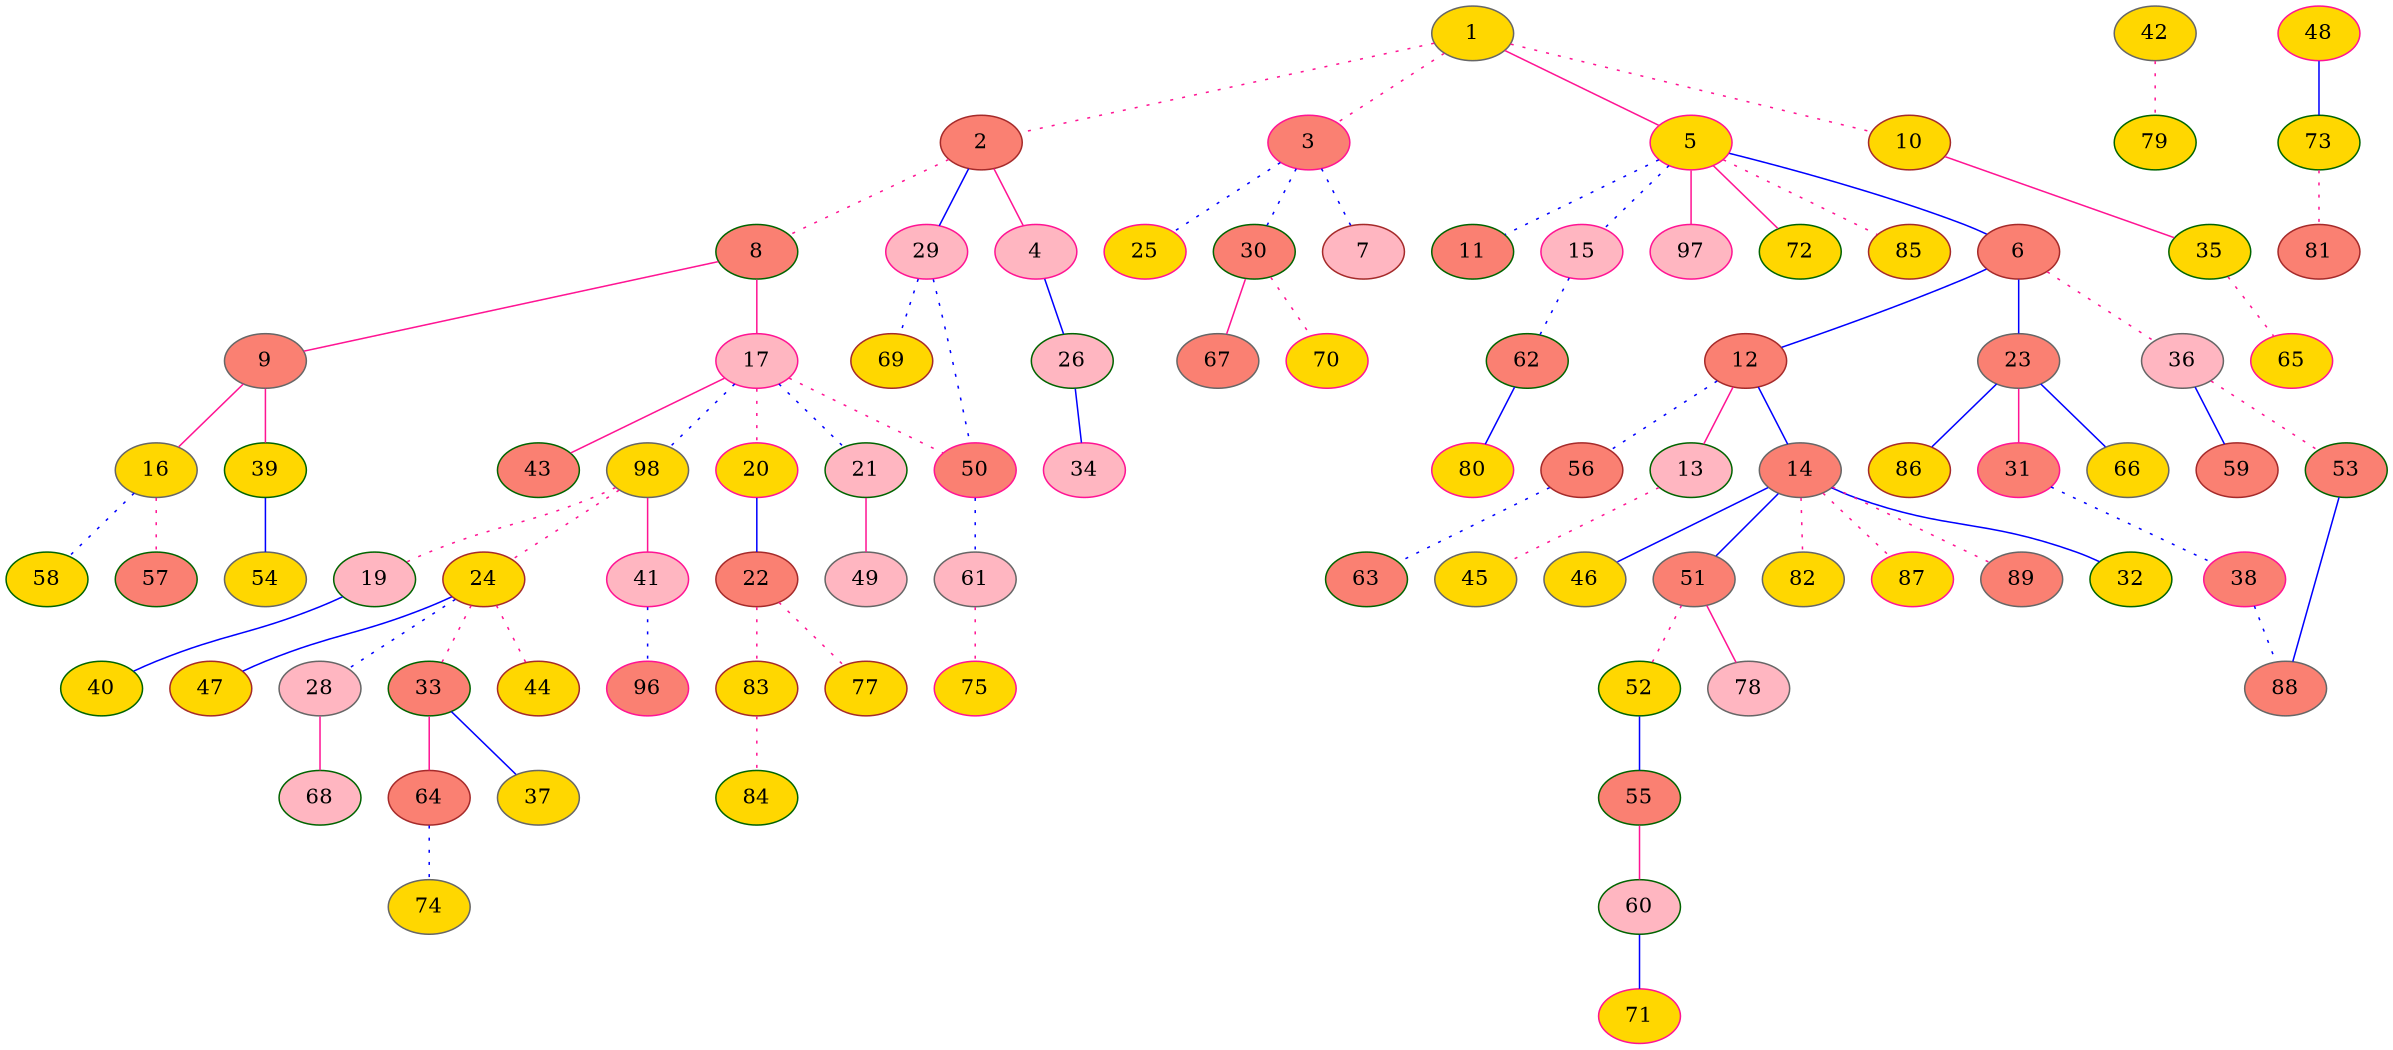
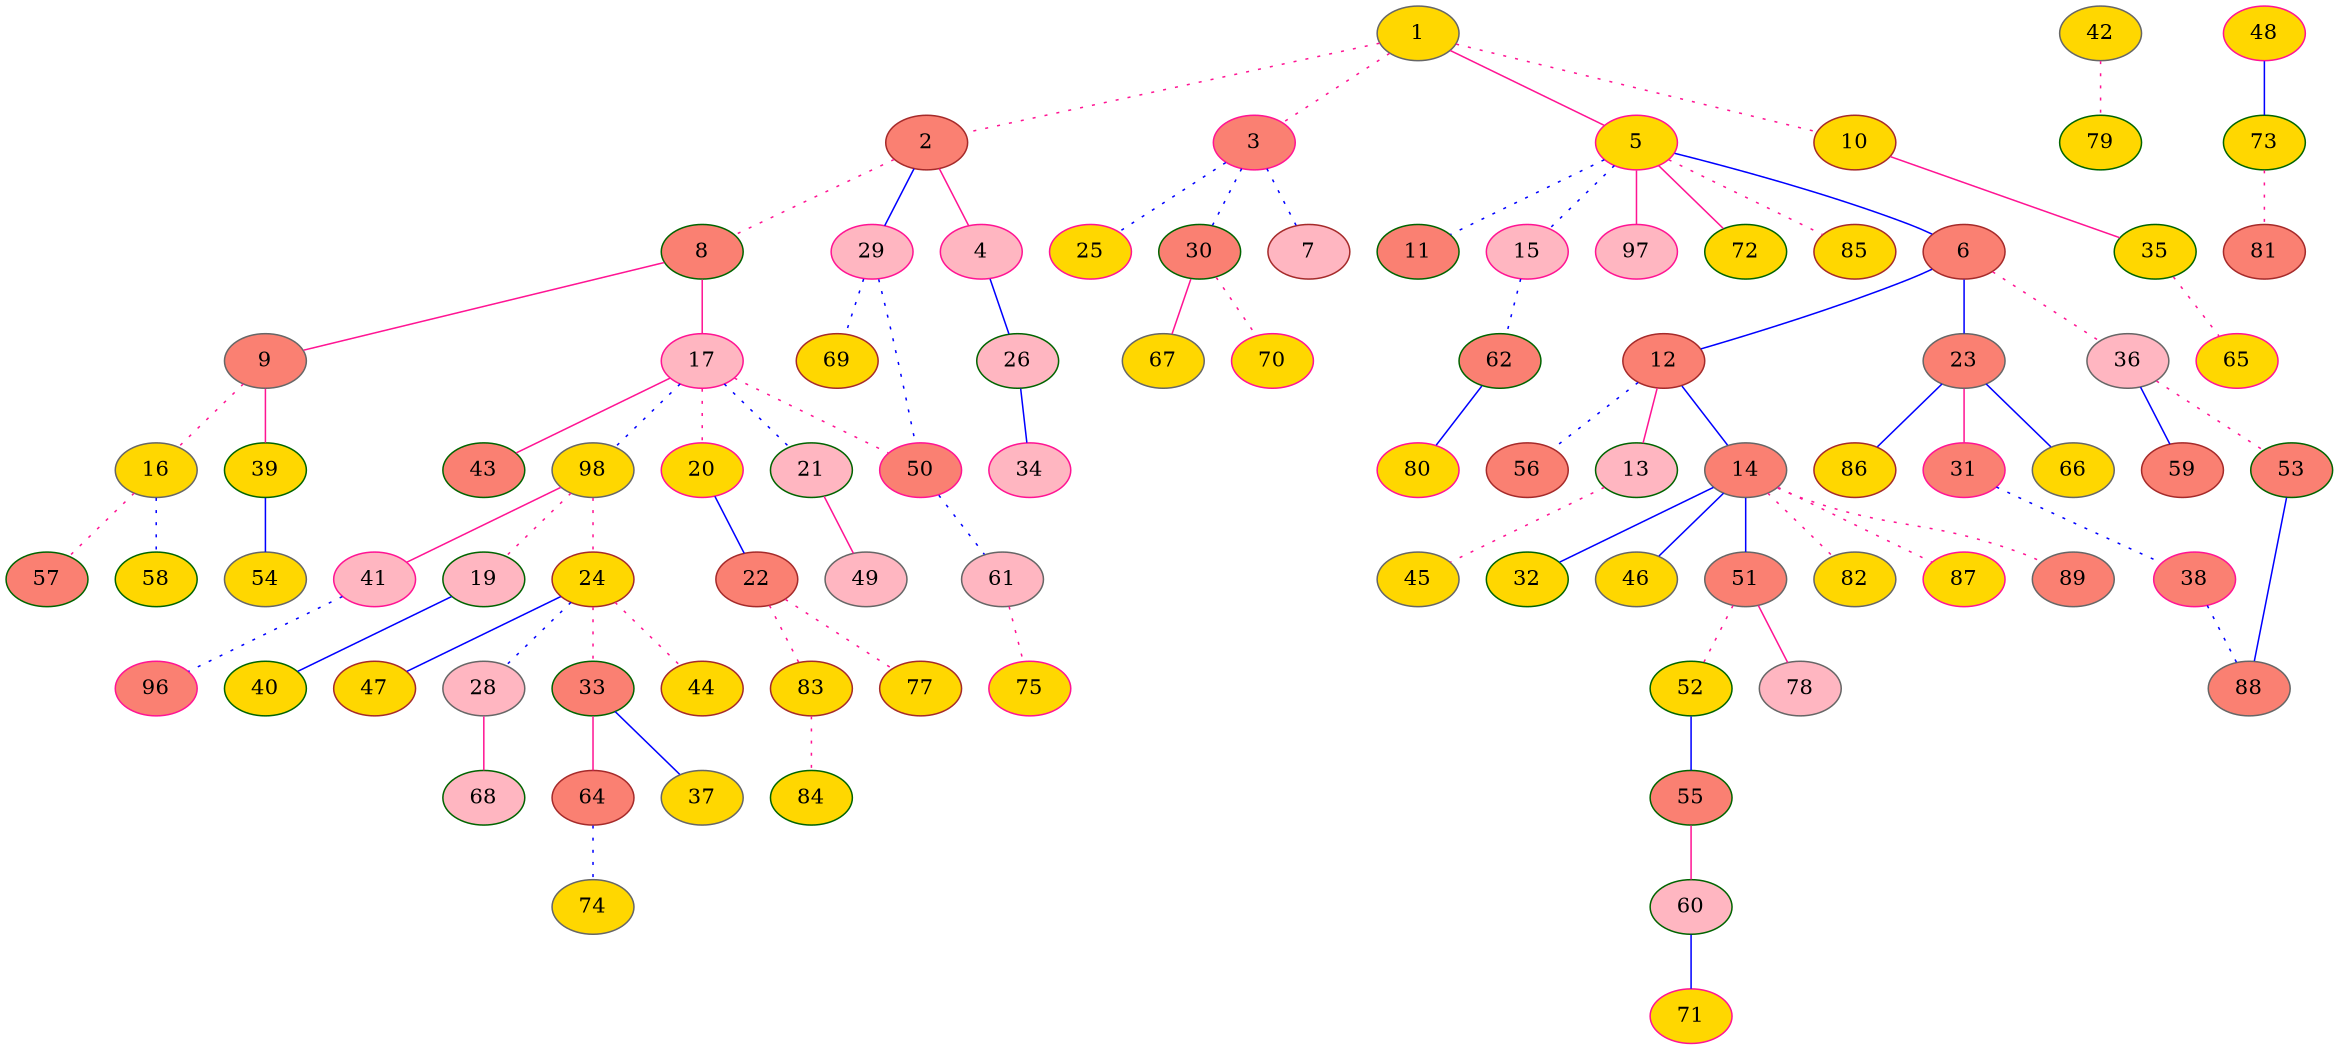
node "67": fillcolor salmon -> gold
edge "9" -- "16": style solid -> dotted
node "63": removed
